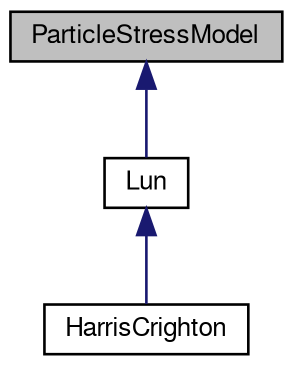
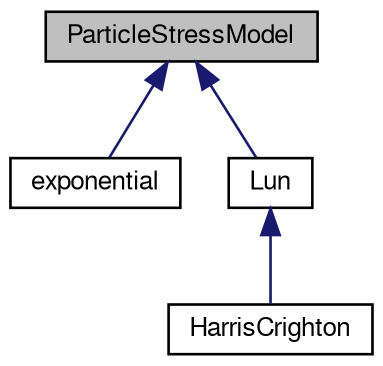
node "exponential": added
